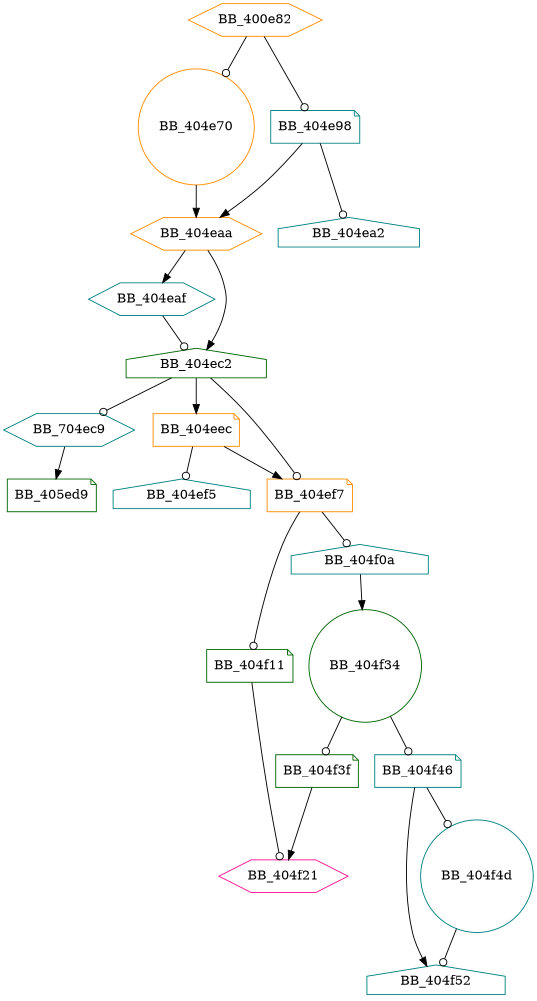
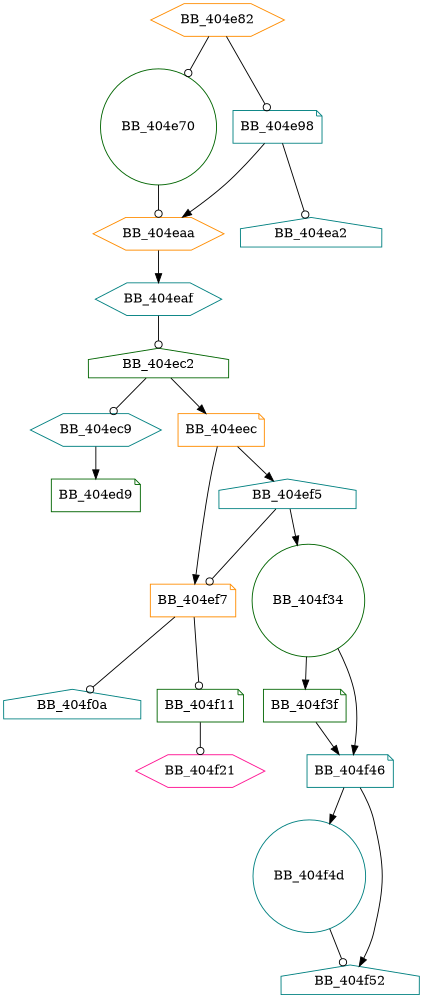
node "BB_400e82": label "BB_400e82" -> "BB_404e82"
node "BB_404e70": color darkorange -> darkgreen
edge "BB_404e70" -> "BB_404eaa": arrowhead normal -> odot
edge "BB_404eaa" -> "BB_404ec2": removed
edge "BB_404ec2" -> "BB_404ef7": now "BB_404ef5" -> "BB_404ef7"
node "BB_704ec9": label "BB_704ec9" -> "BB_404ec9"
edge "BB_404eec" -> "BB_404ef5": arrowhead odot -> normal
node "BB_405ed9": label "BB_405ed9" -> "BB_404ed9"
edge "BB_404f0a" -> "BB_404f34": now "BB_404ef5" -> "BB_404f34"
edge "BB_404f34" -> "BB_404f46": arrowhead odot -> normal
edge "BB_404f34" -> "BB_404f3f": arrowhead odot -> normal
edge "BB_404f46" -> "BB_404f4d": arrowhead odot -> normal
edge "BB_404f3f" -> "BB_404f21": now "BB_404f3f" -> "BB_404f46"
